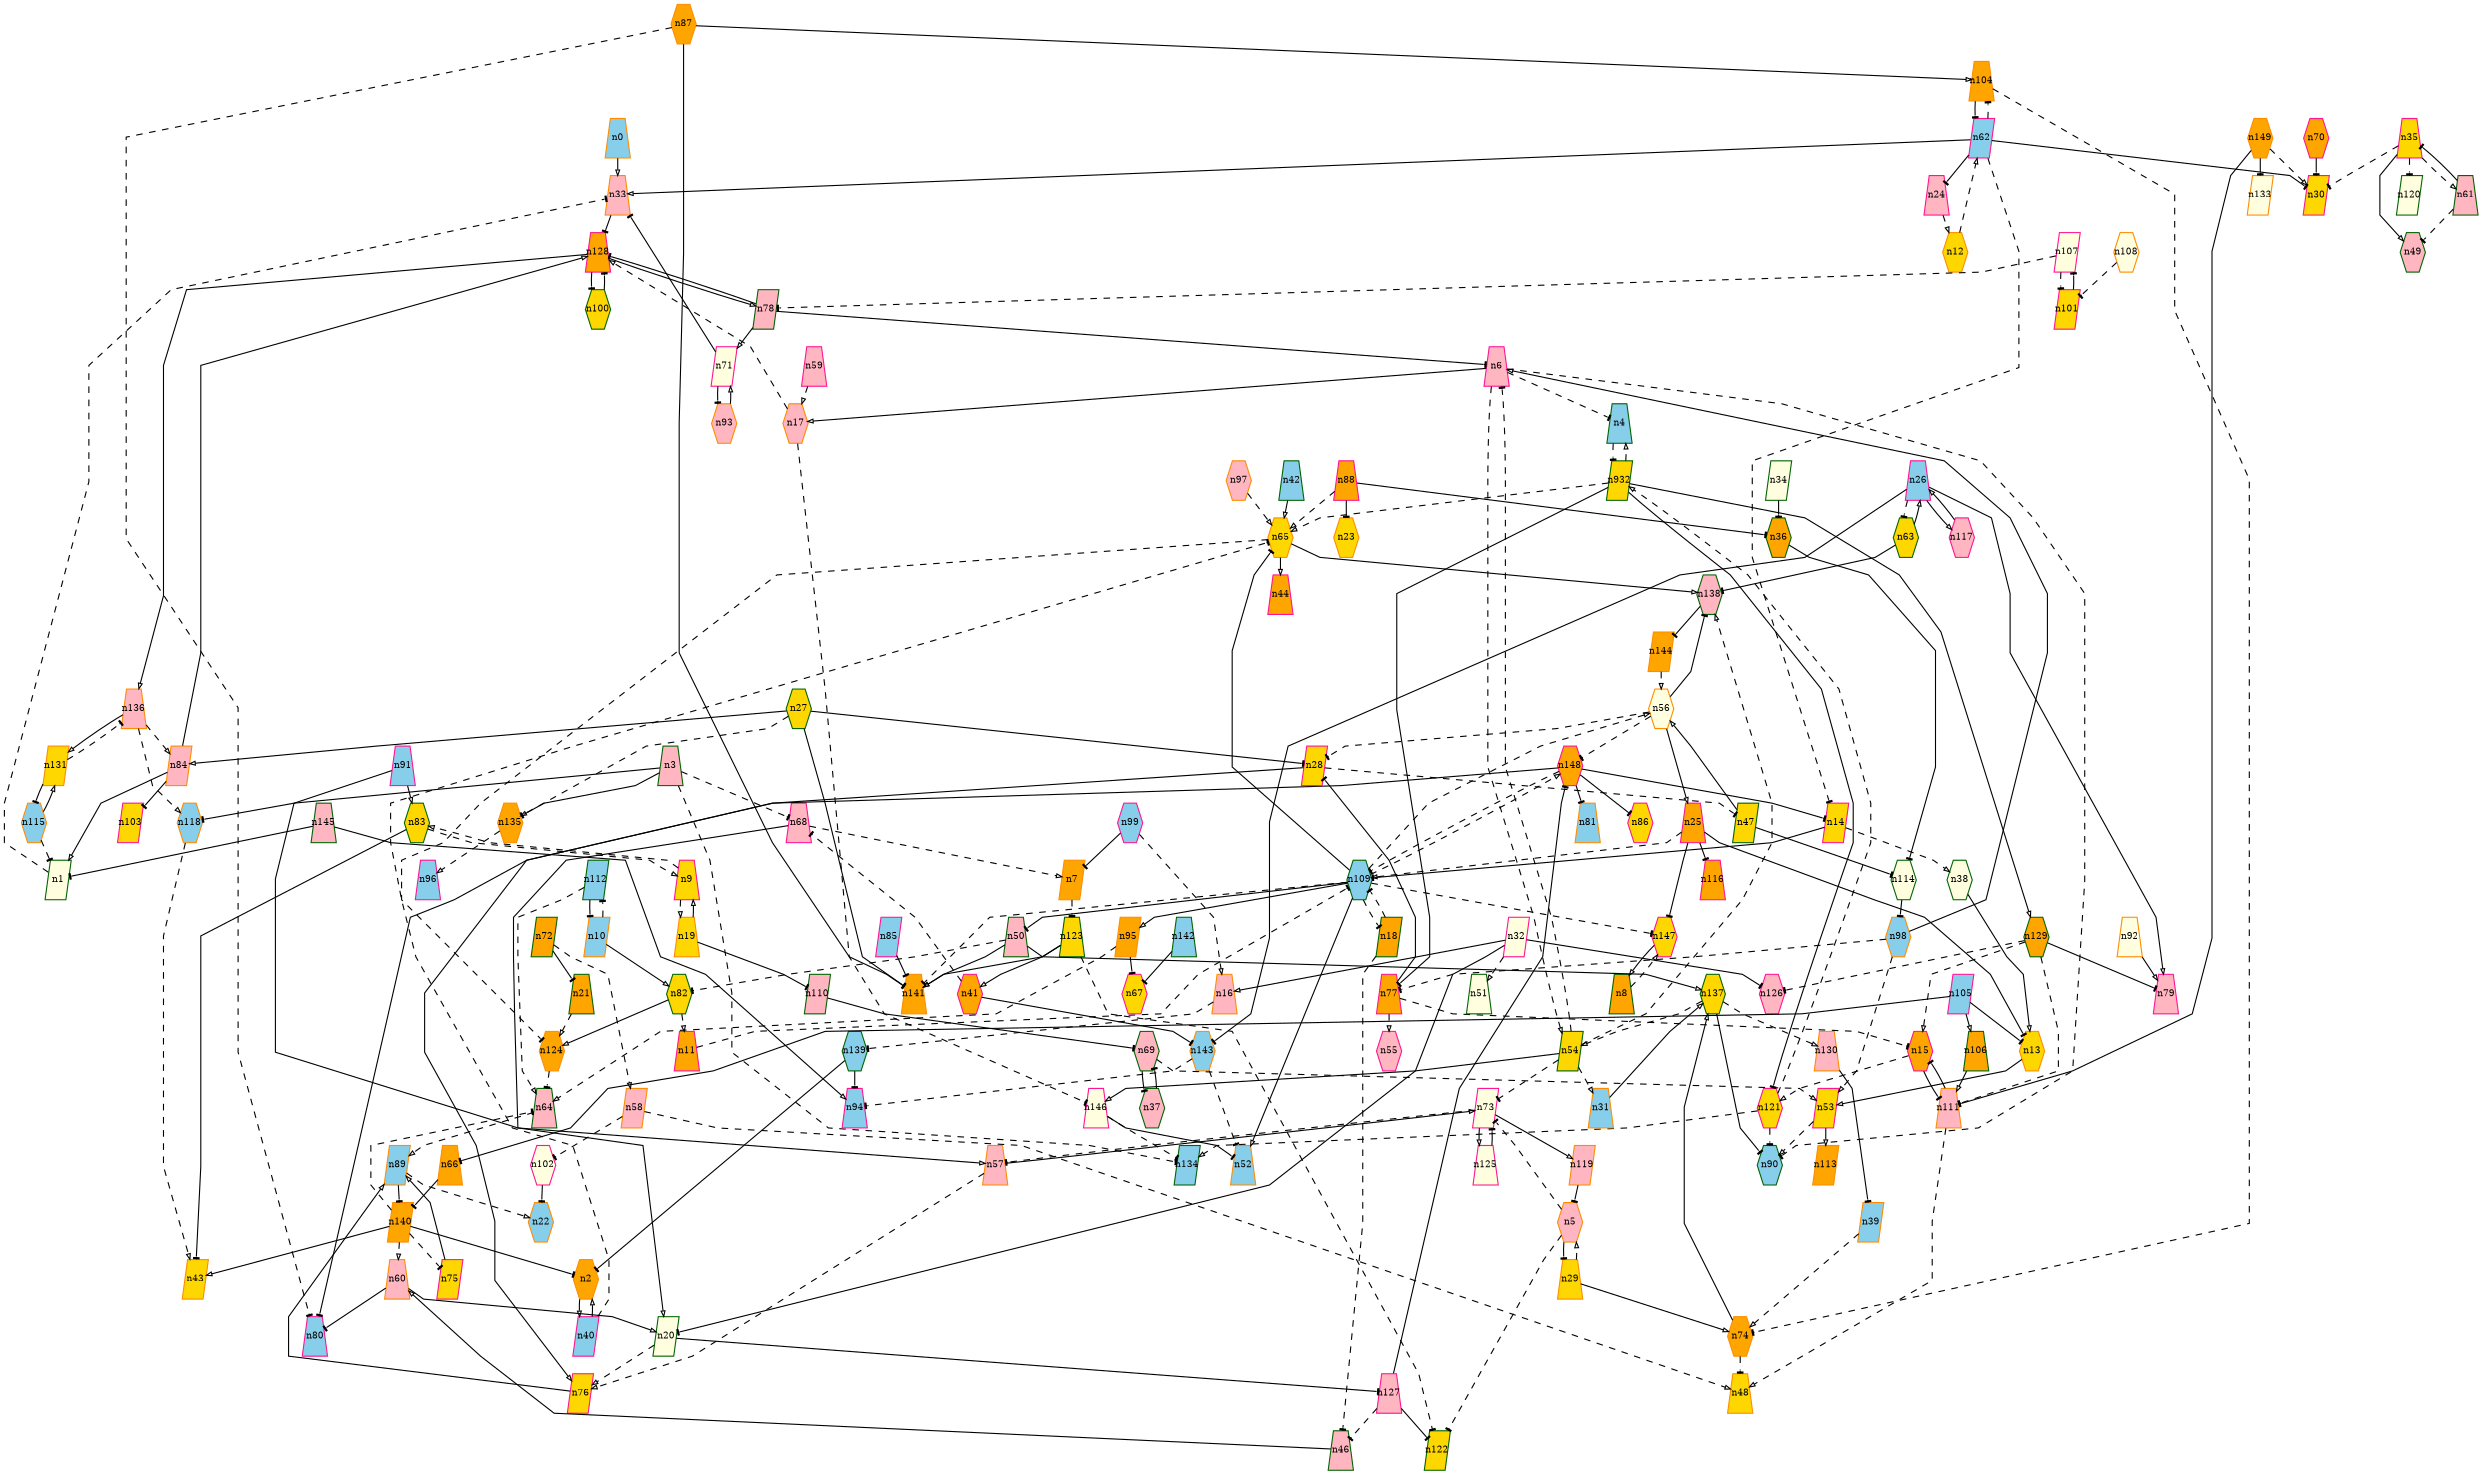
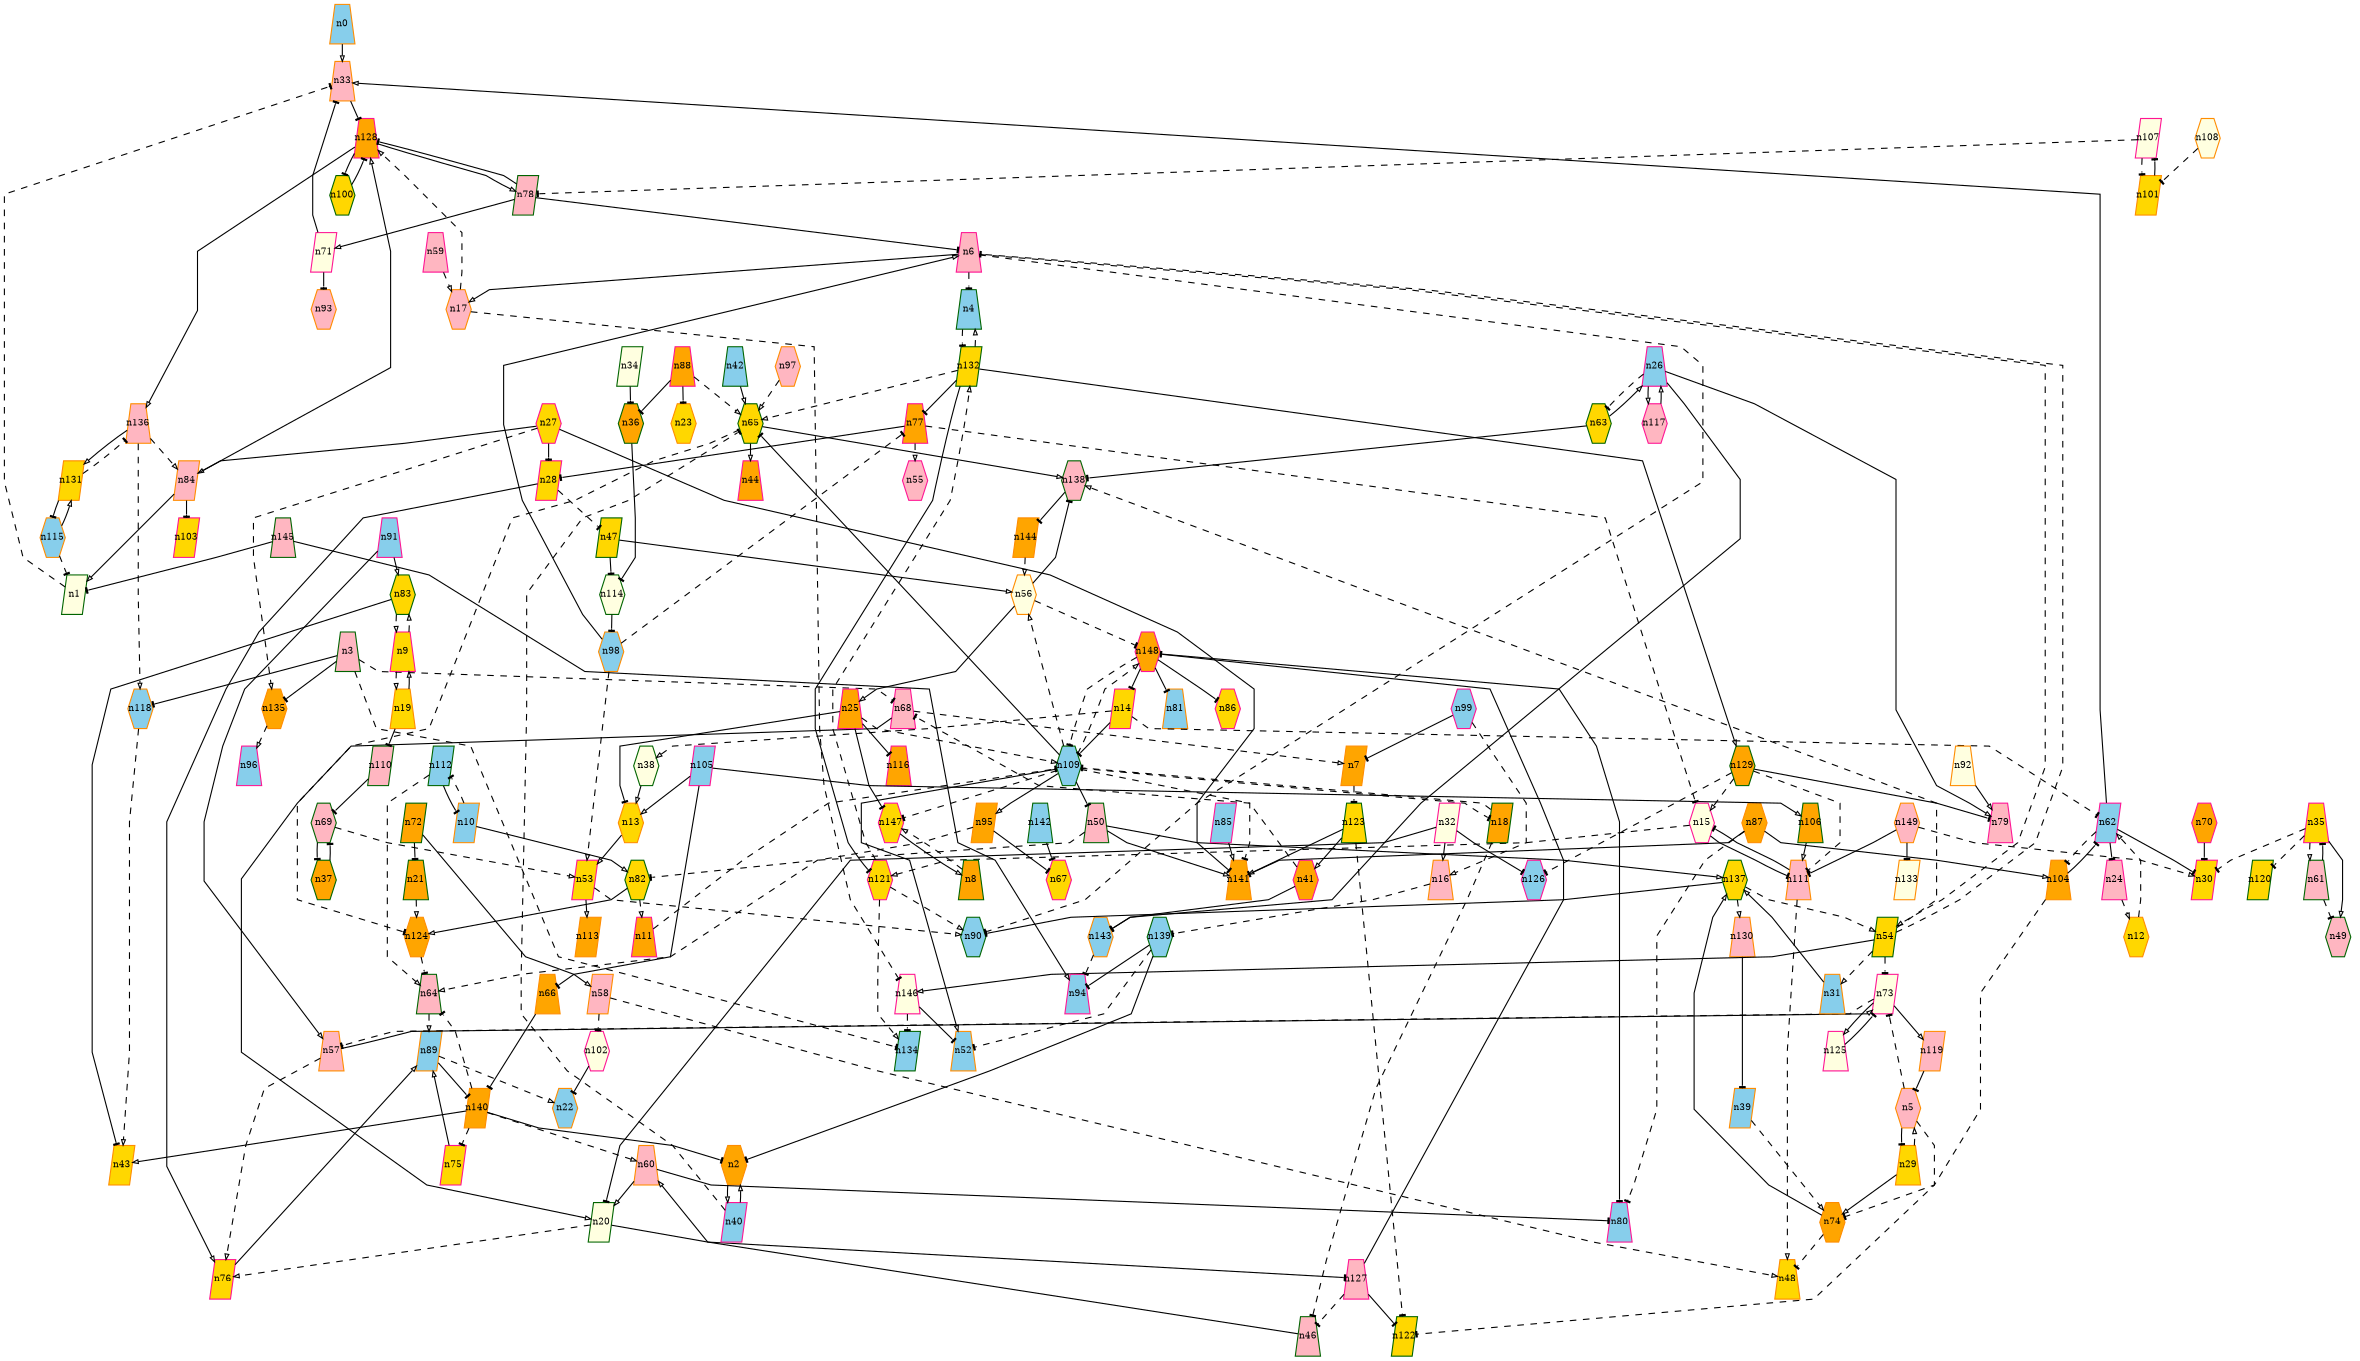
node "n149": fillcolor orange -> lightpink
node "n120": fillcolor lightyellow -> gold
node "n101": color deeppink -> darkorange
edge "n93" -> "n71": removed
edge "n62" -> "n14": reversed
node "n932": label "n932" -> "n132"
node "n65": color darkorange -> darkgreen
node "n27": color darkgreen -> deeppink
edge "n56" -> "n28": removed
edge "n85" -> "n141": arrowhead tee -> onormal
node "n51": removed
node "n126": fillcolor lightpink -> skyblue
edge "n72" -> "n58": style dashed -> solid
edge "n105" -> "n13": arrowhead tee -> onormal
node "n15": fillcolor orange -> lightyellow
edge "n143" -> "n52": now "n139" -> "n52"
node "n37": fillcolor lightpink -> orange
edge "n121" -> "n90": arrowhead tee -> onormal
